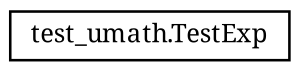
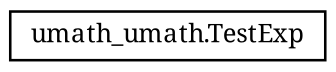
node "test_umath.TestExp": label "test_umath.TestExp" -> "umath_umath.TestExp"
